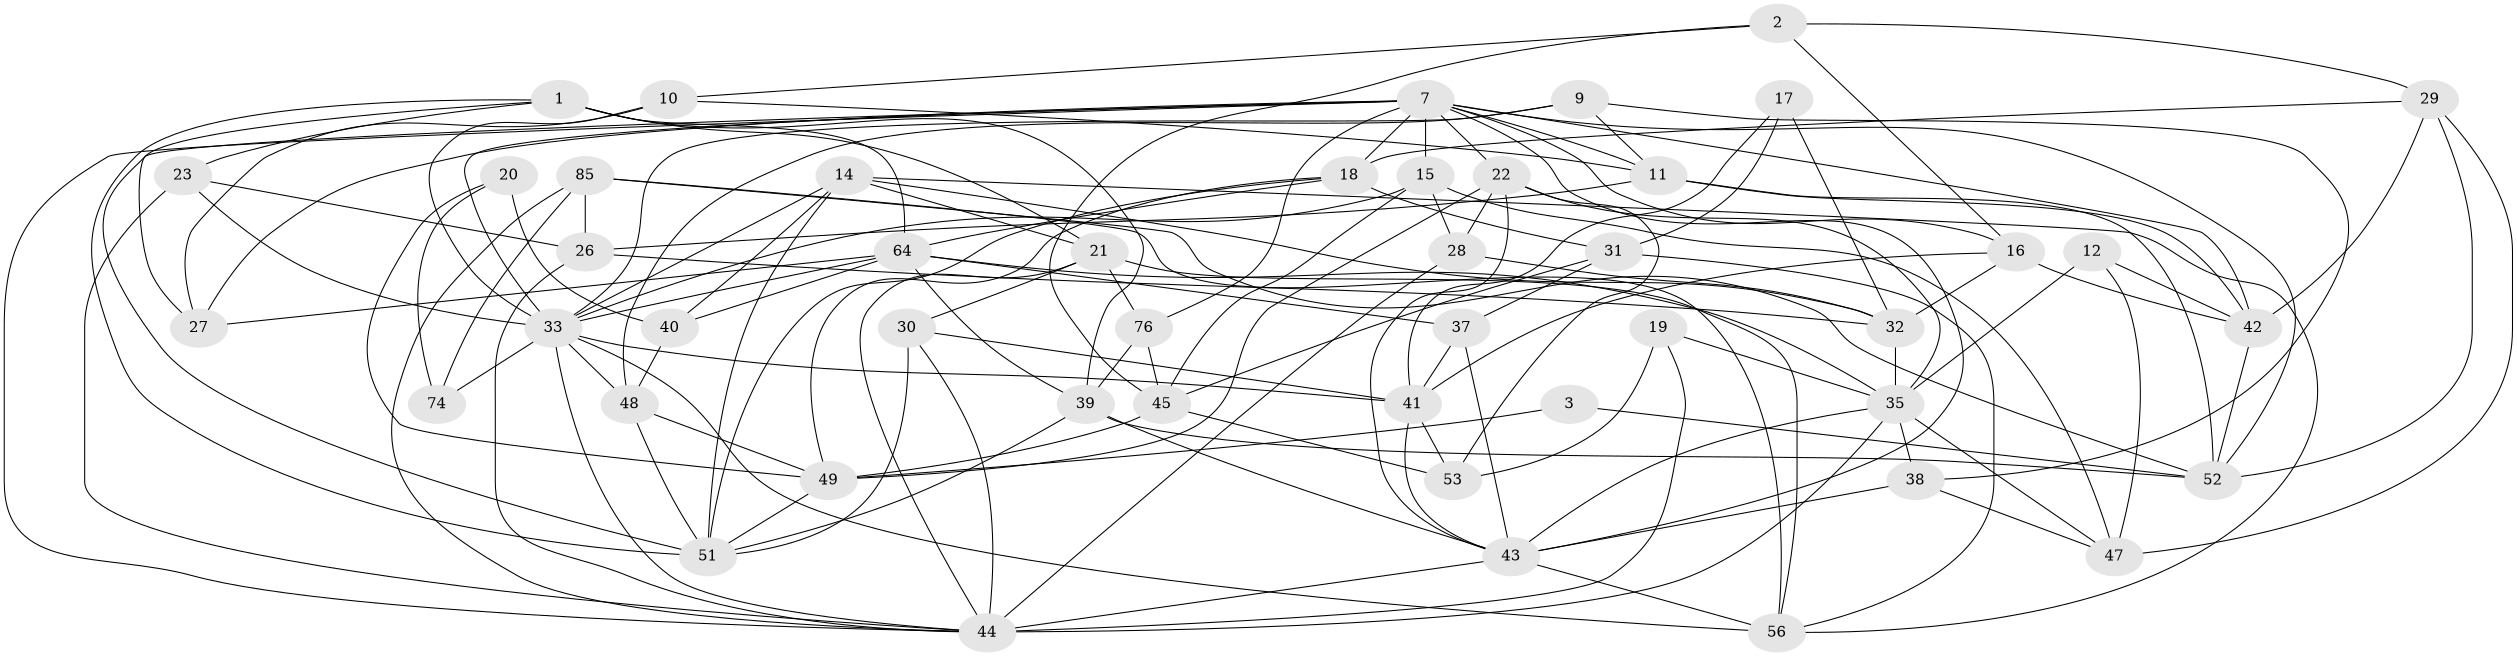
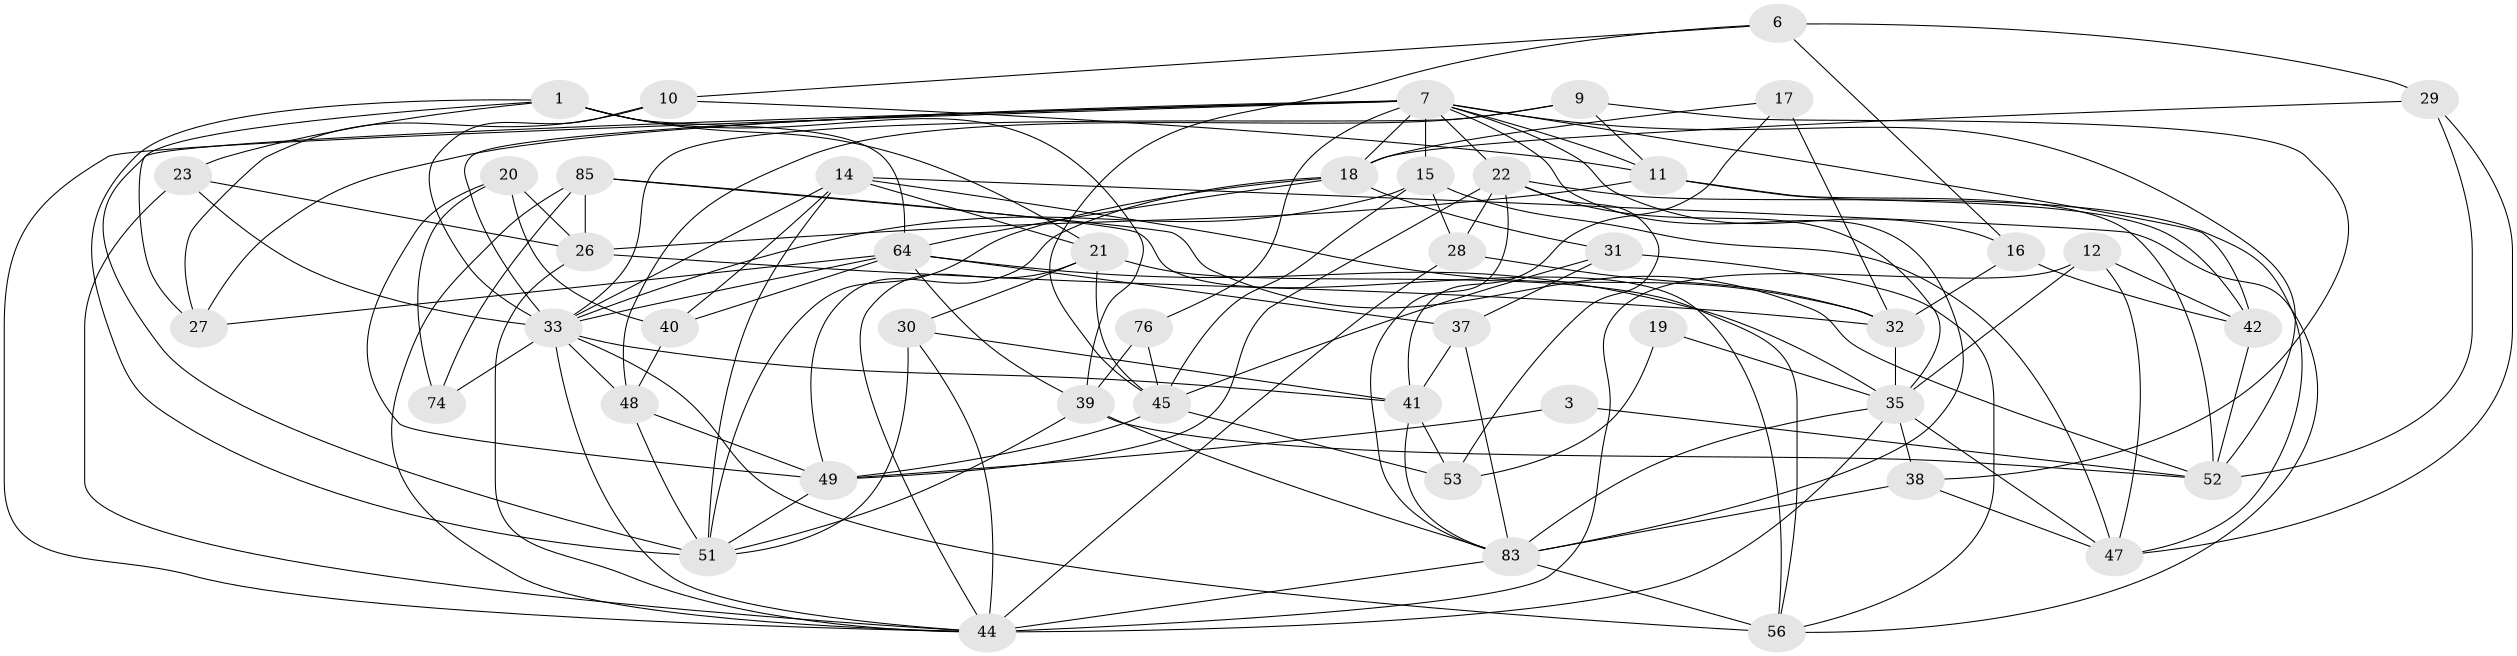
node "2": label "2" -> "6"
edge "17" -- "31": now "17" -- "18"
edge "20" -- "26": added
edge "29" -- "42": removed
edge "22" -- "47": added
edge "16" -- "41": removed
edge "21" -- "76": now "21" -- "45"
node "43": label "43" -> "83"
edge "19" -- "44": now "12" -- "44"
